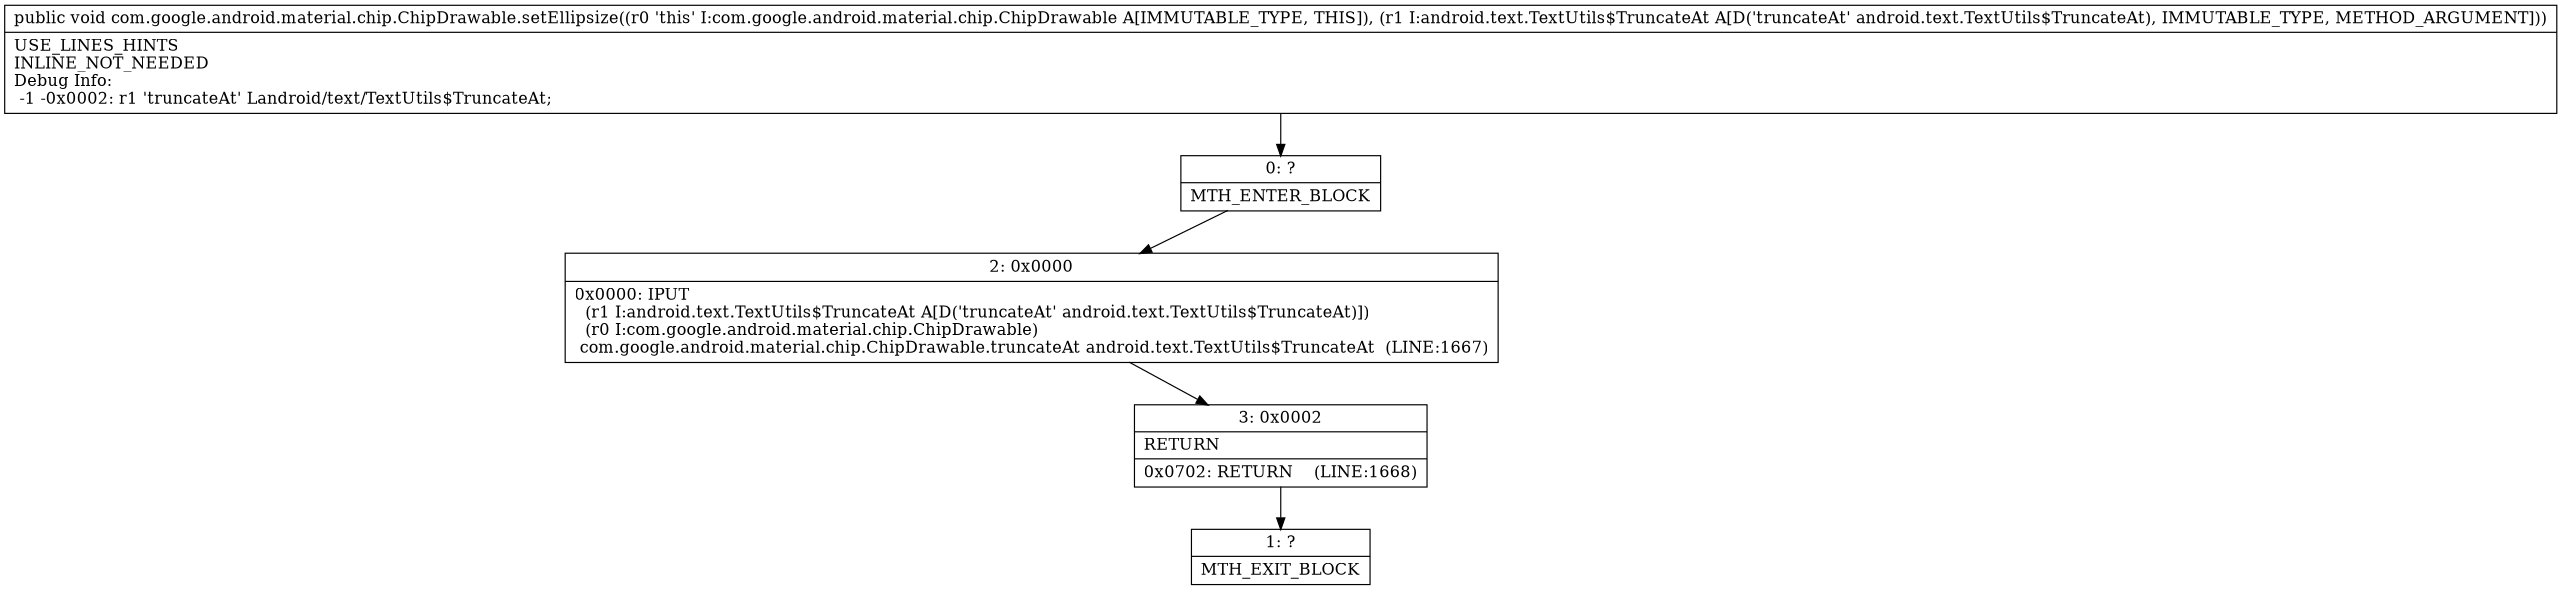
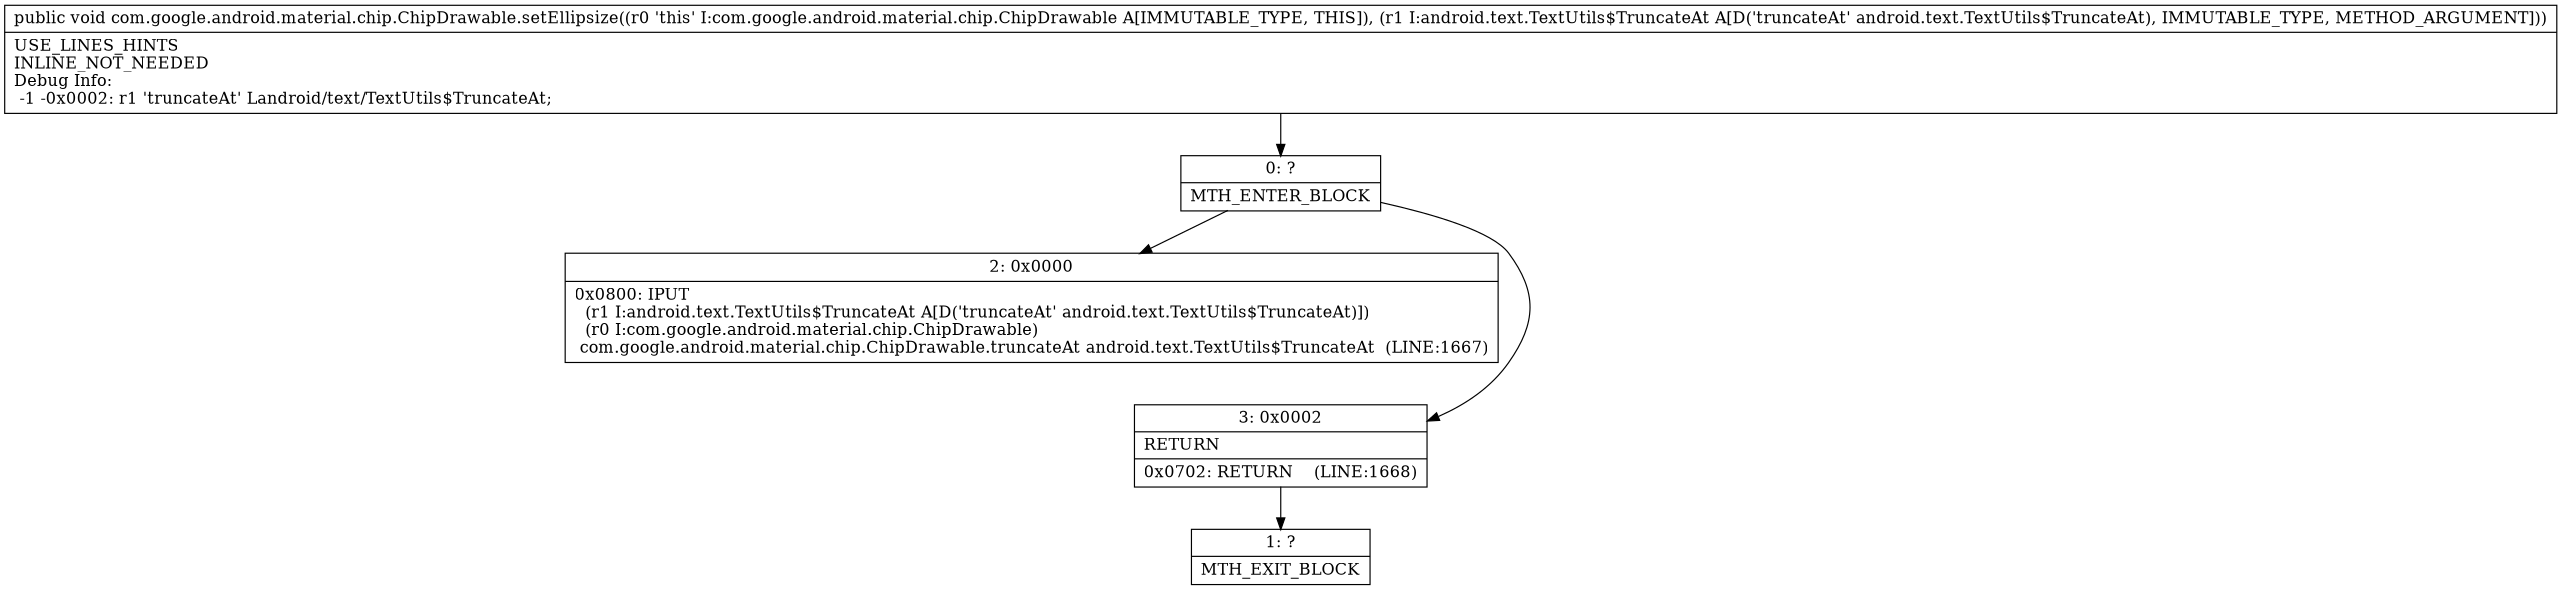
node "2: 0x0000": text "0x0000: IPUT" -> "0x0800: IPUT"
edge "2: 0x0000" -> "3: 0x0002": now "0: ?" -> "3: 0x0002"
